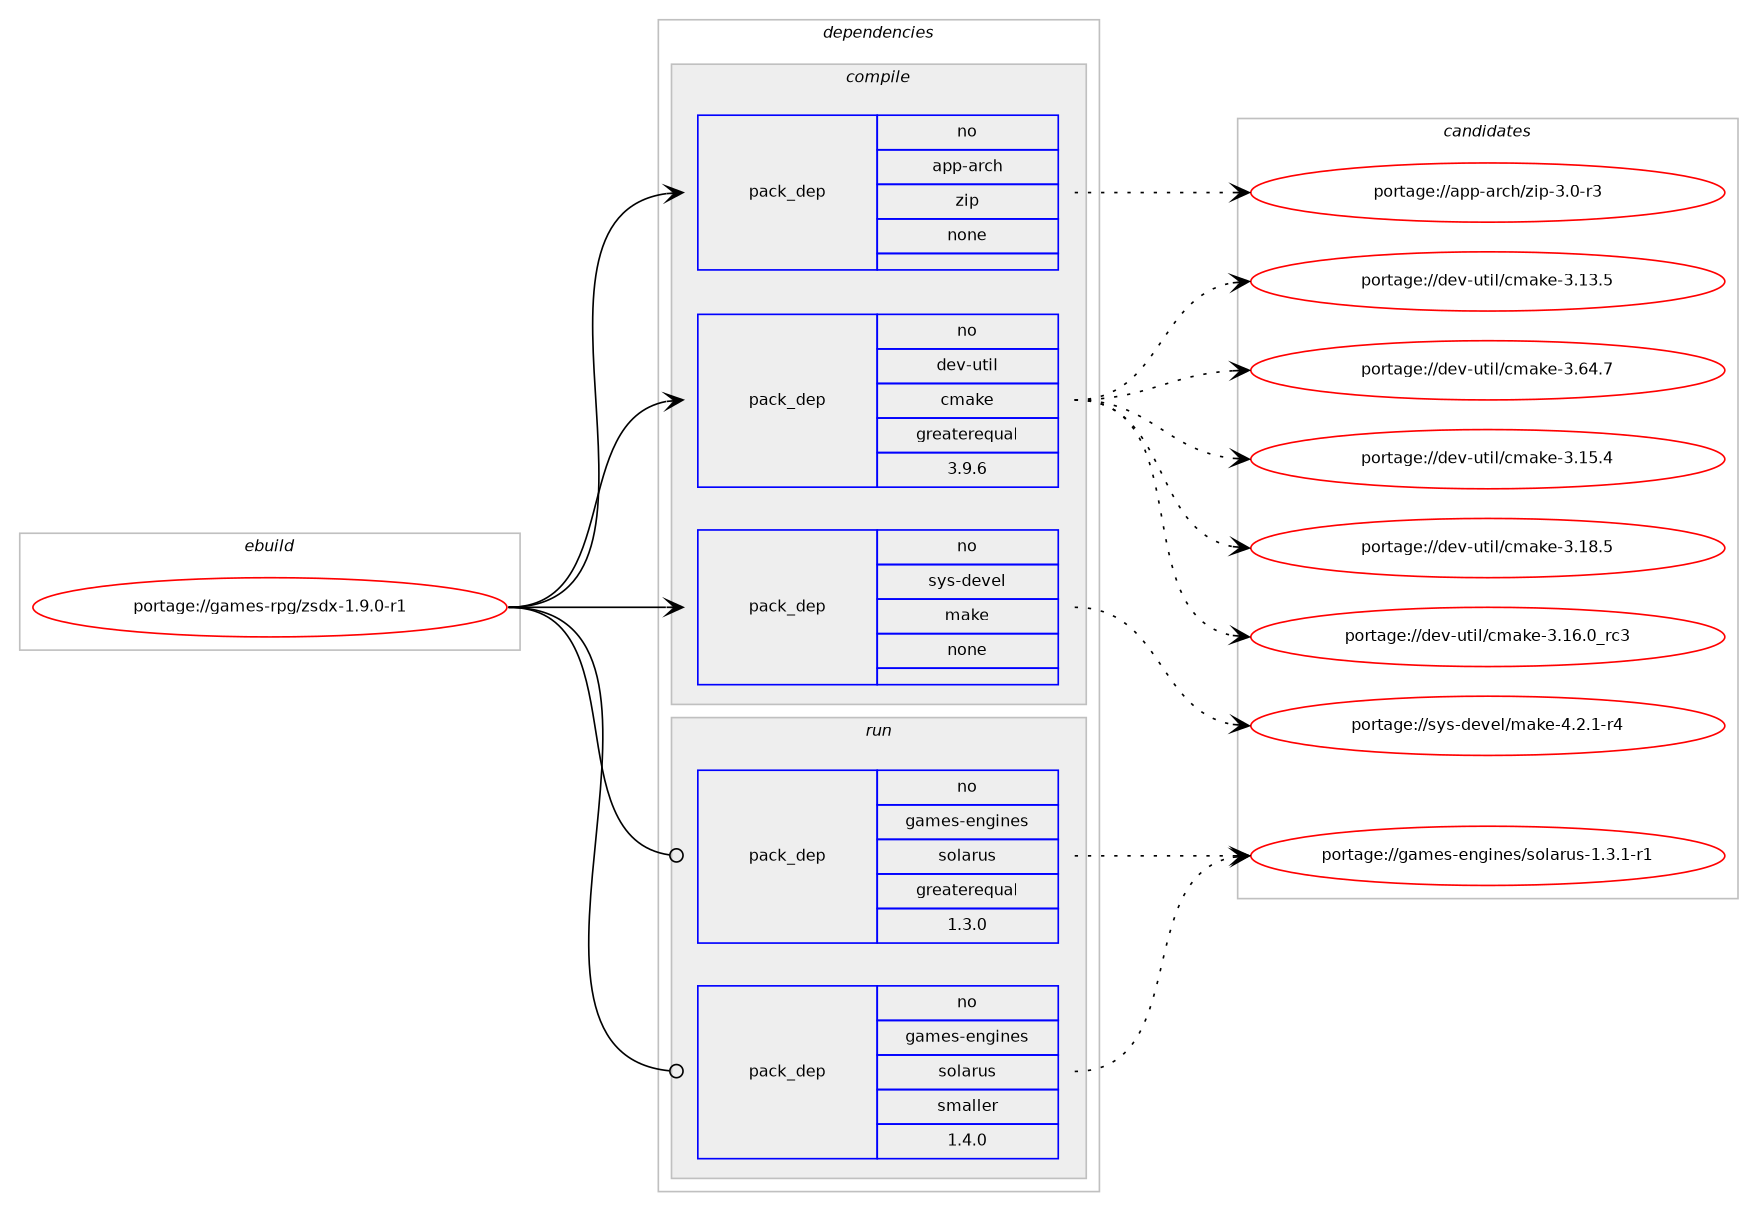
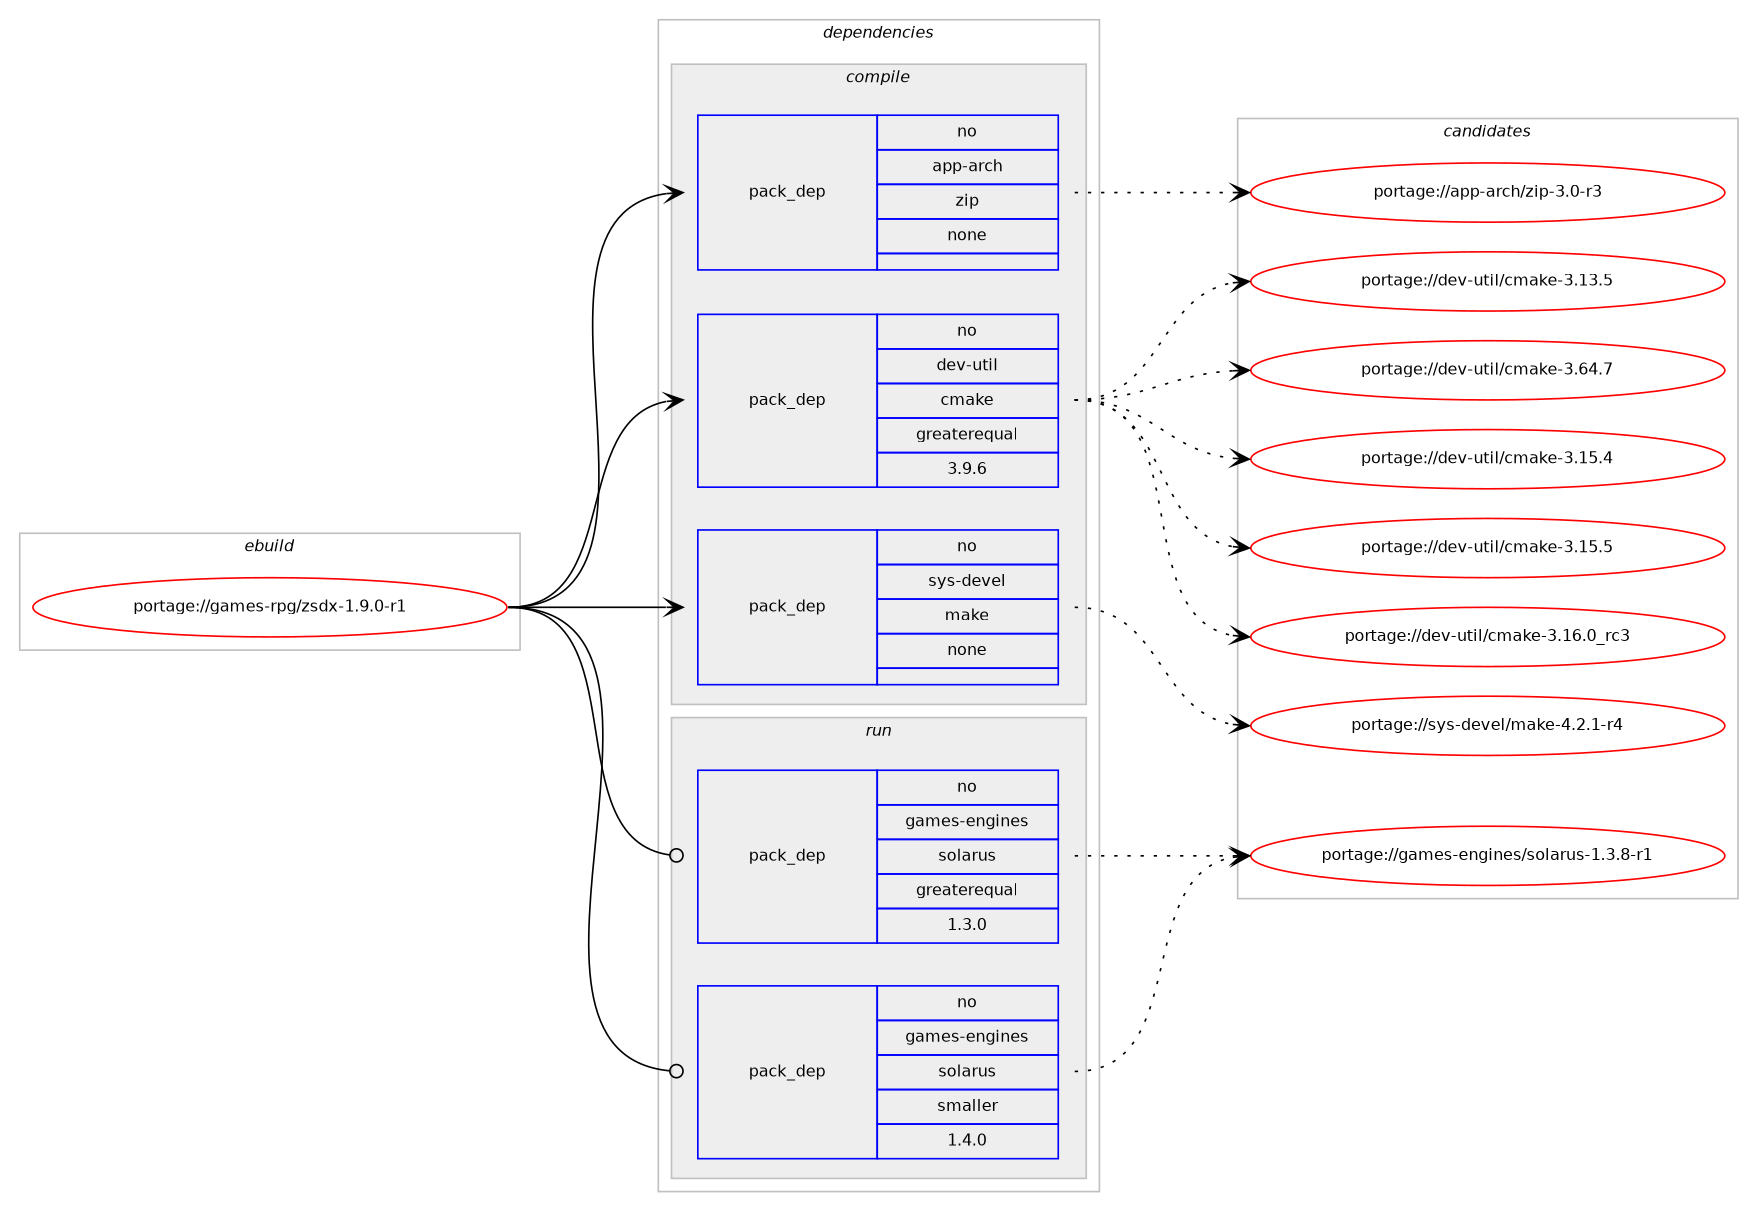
node "portage://dev-util/cmake-3.18.5": label "portage://dev-util/cmake-3.18.5" -> "portage://dev-util/cmake-3.15.5"
node "portage://games-engines/solarus-1.3.1-r1": label "portage://games-engines/solarus-1.3.1-r1" -> "portage://games-engines/solarus-1.3.8-r1"
